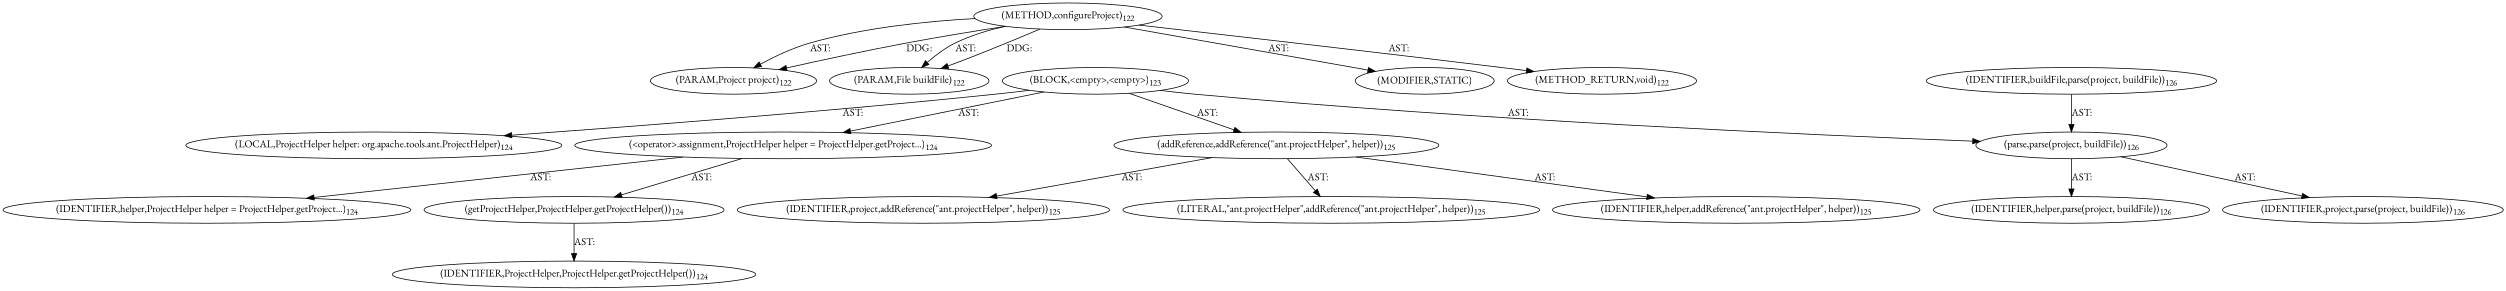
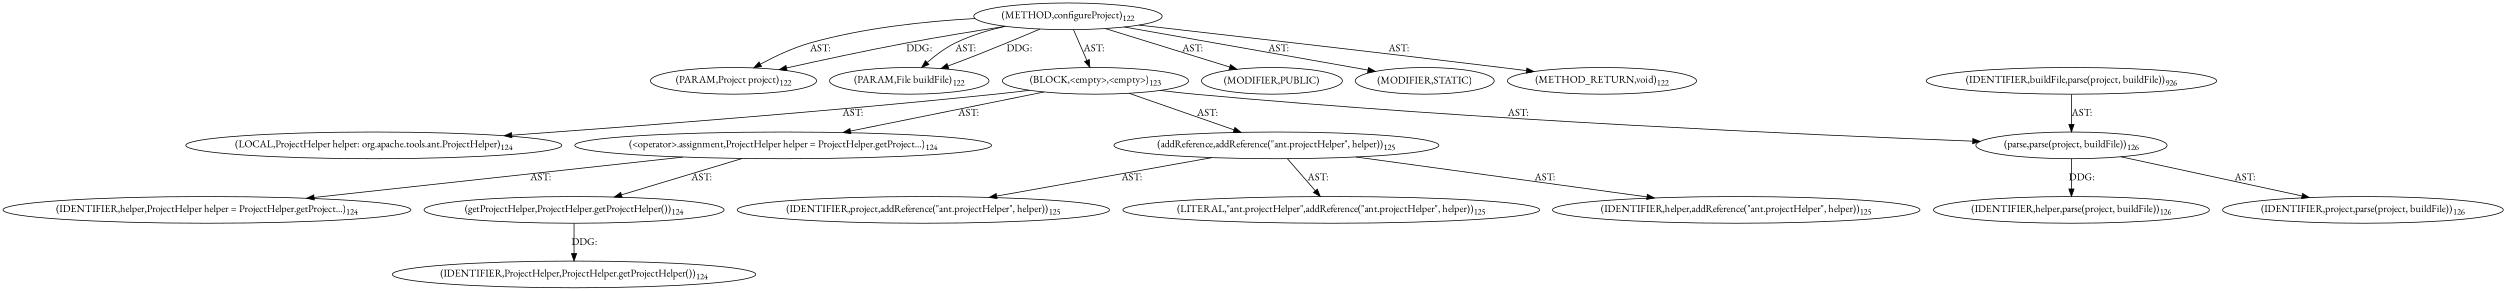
edge "(METHOD,configureProject)" -> "(BLOCK,<empty>,<empty>)": added, label "AST:"
node "(IDENTIFIER,buildFile,parse(project, buildFile))": text "126" -> "926"
node "(MODIFIER,PUBLIC)": added
edge "(parse,parse(project, buildFile))" -> "(IDENTIFIER,helper,parse(project, buildFile))": label "AST: " -> "DDG: "
edge "(getProjectHelper,ProjectHelper.getProjectHelper())" -> "(IDENTIFIER,ProjectHelper,ProjectHelper.getProjectHelper())": label "AST: " -> "DDG: "
